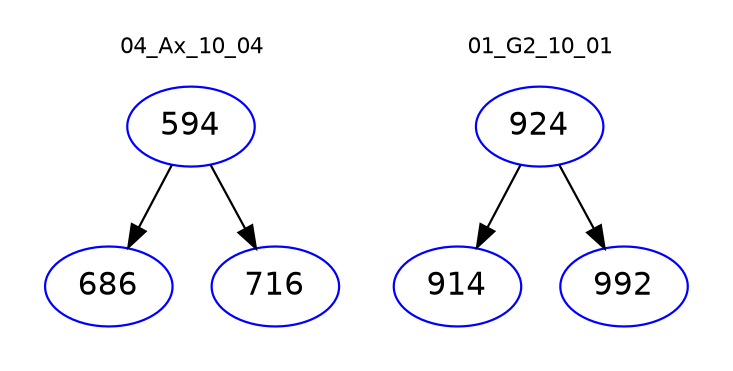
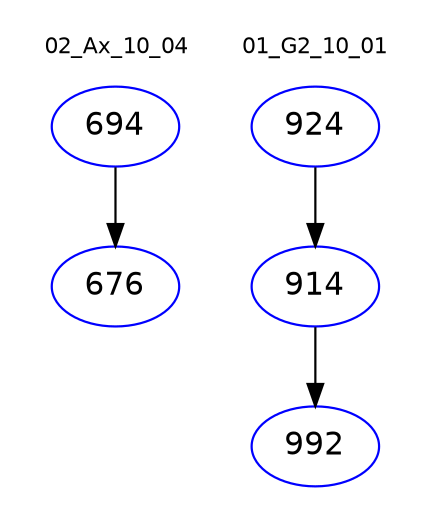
cluster "04_Ax_10_04": label "04_Ax_10_04" -> "02_Ax_10_04"
node "594": label "594" -> "694"
edge "924" -> "992": now "914" -> "992"
node "686": label "686" -> "676"
node "716": removed
